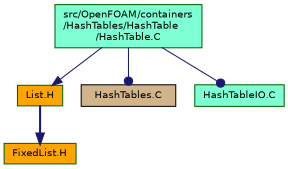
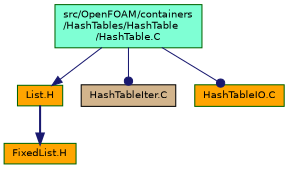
node "HashTables.C": label "HashTables.C" -> "HashTableIter.C"
node "HashTableIO.C": fillcolor aquamarine -> orange
